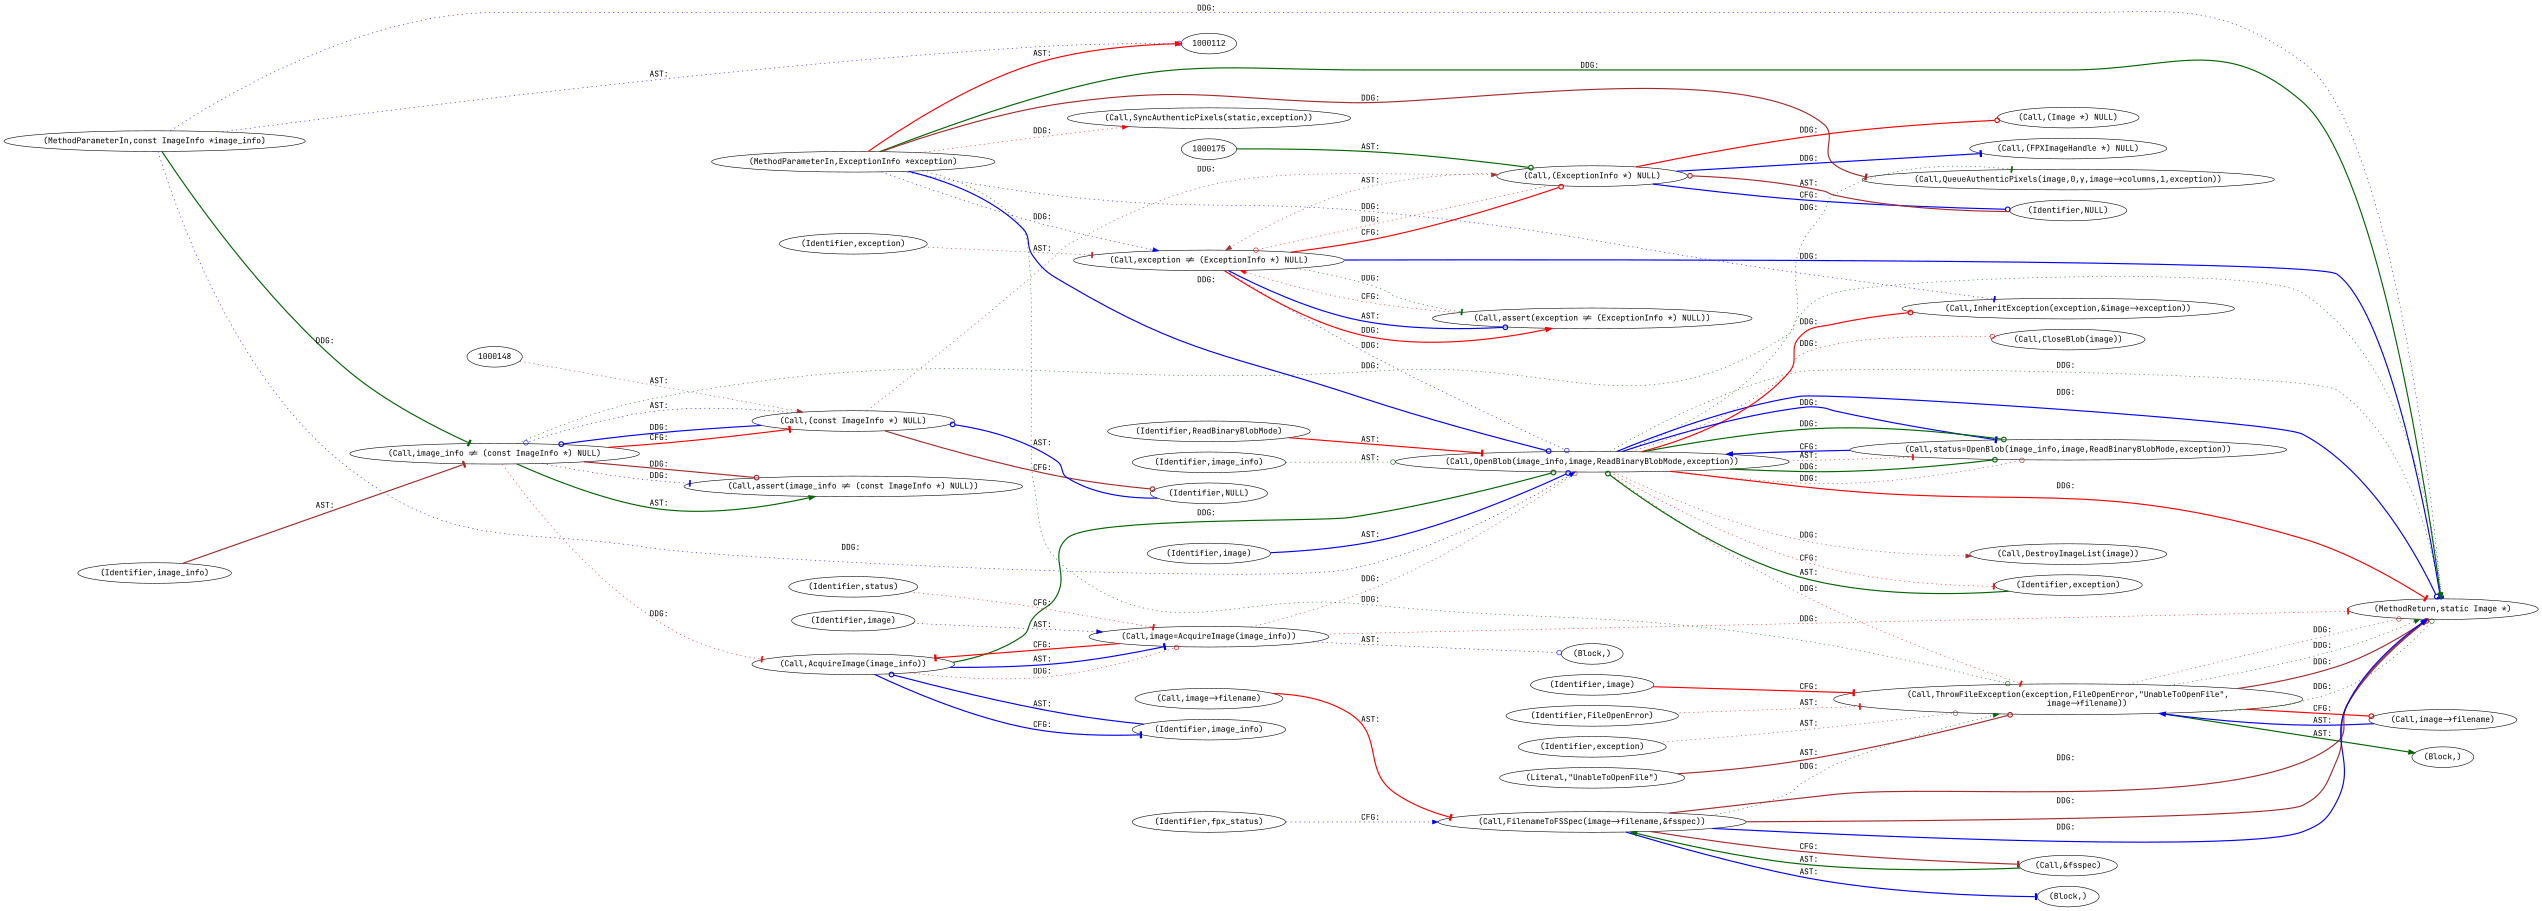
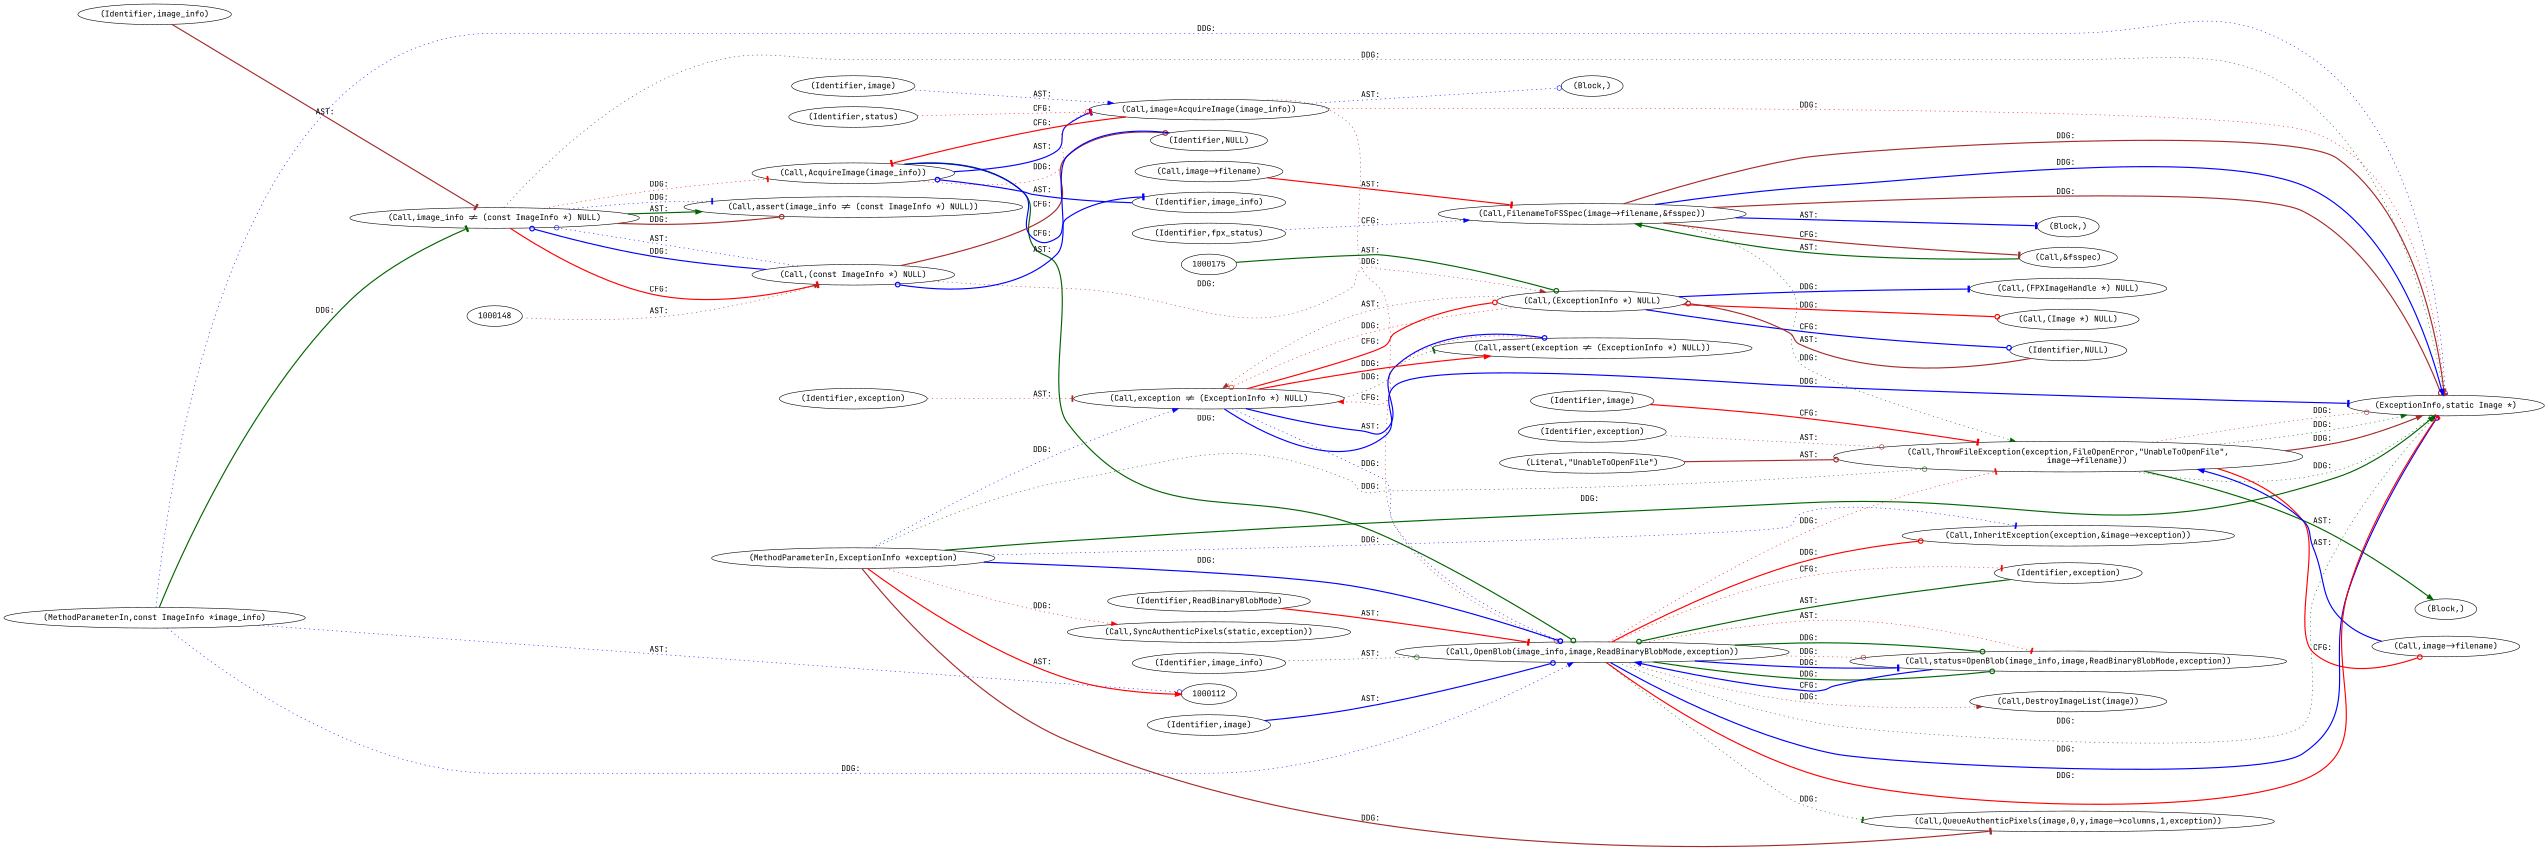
node "(Call,CloseBlob(image))": removed
node "(MethodReturn,static Image *)": label "(MethodReturn,static Image *)" -> "(ExceptionInfo,static Image *)"
node "(Identifier,FileOpenError)": removed
